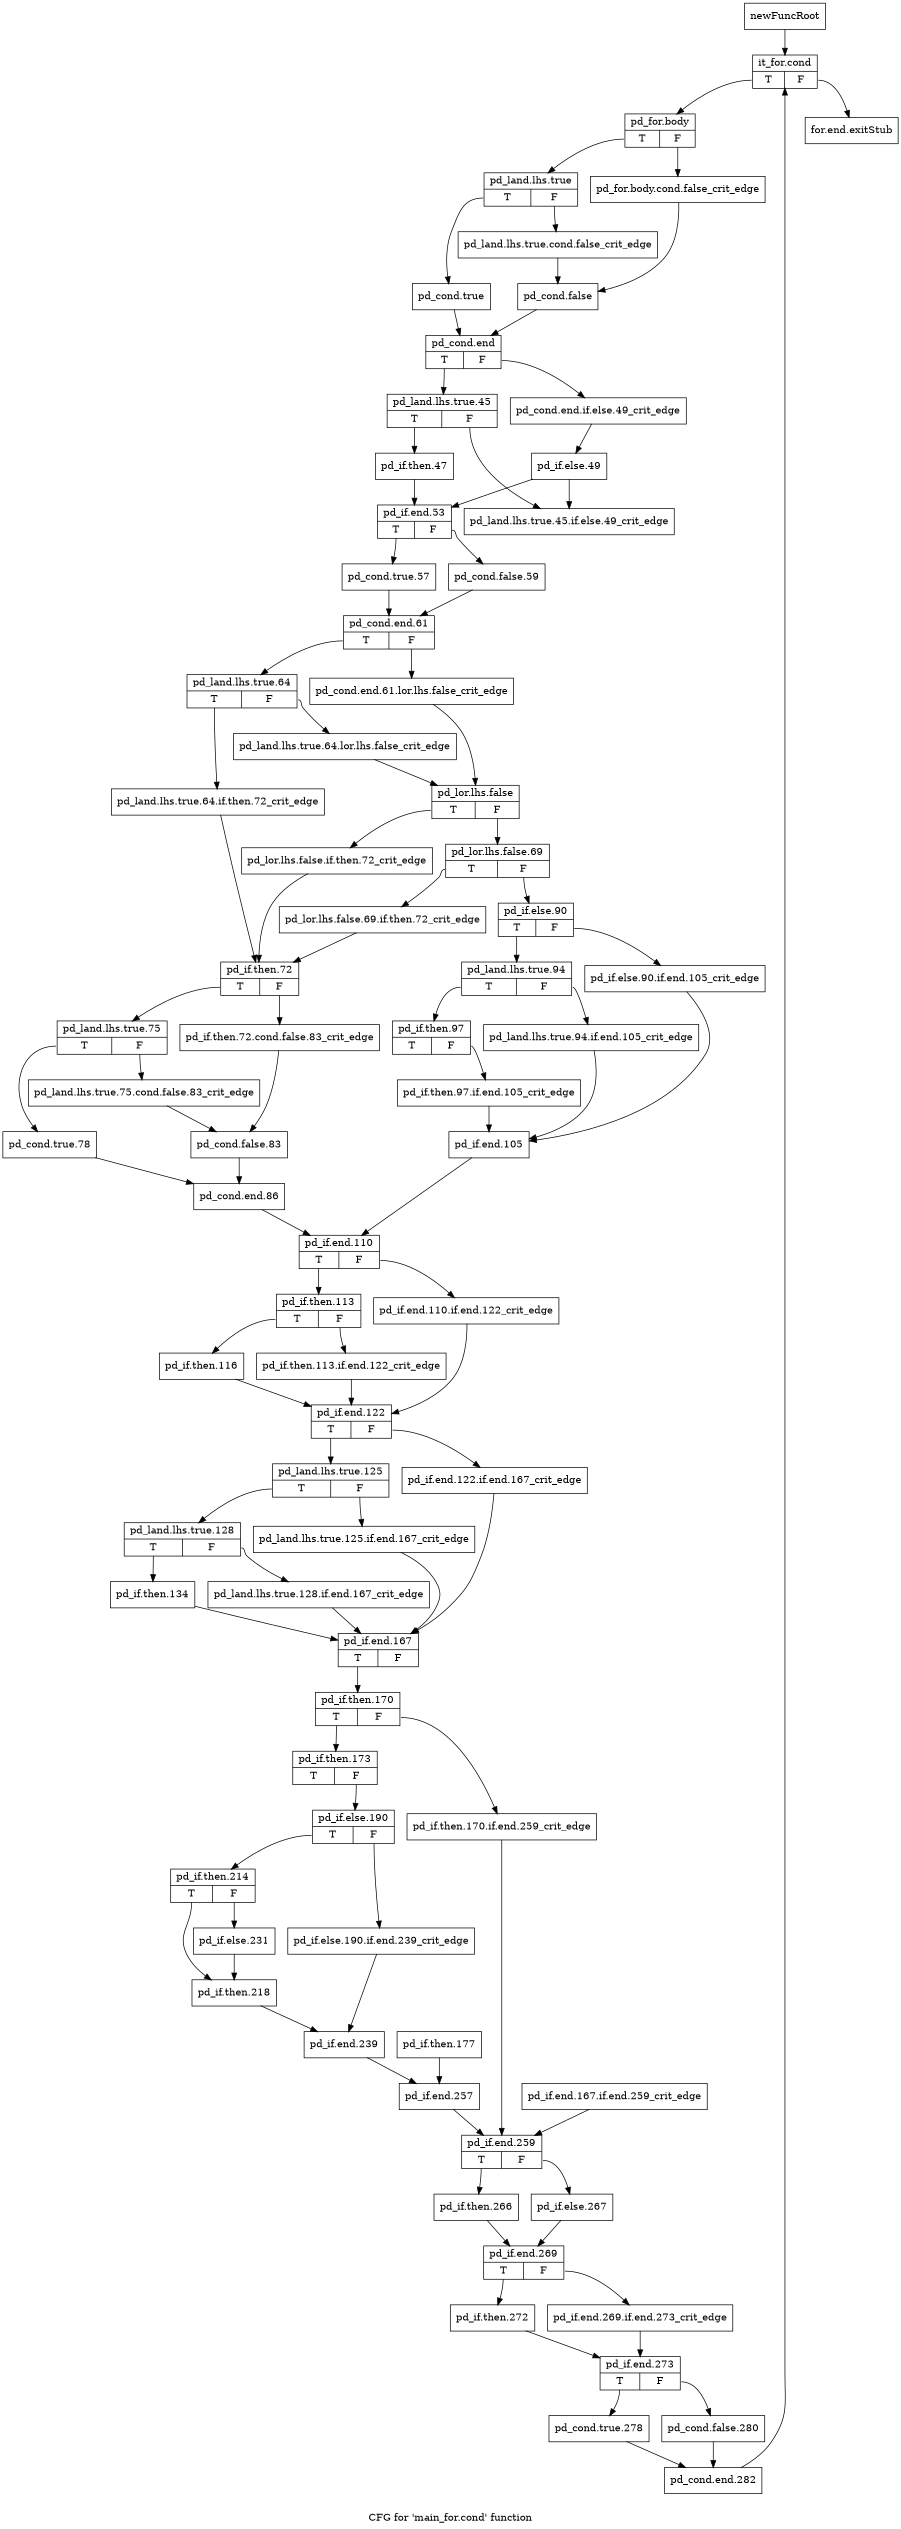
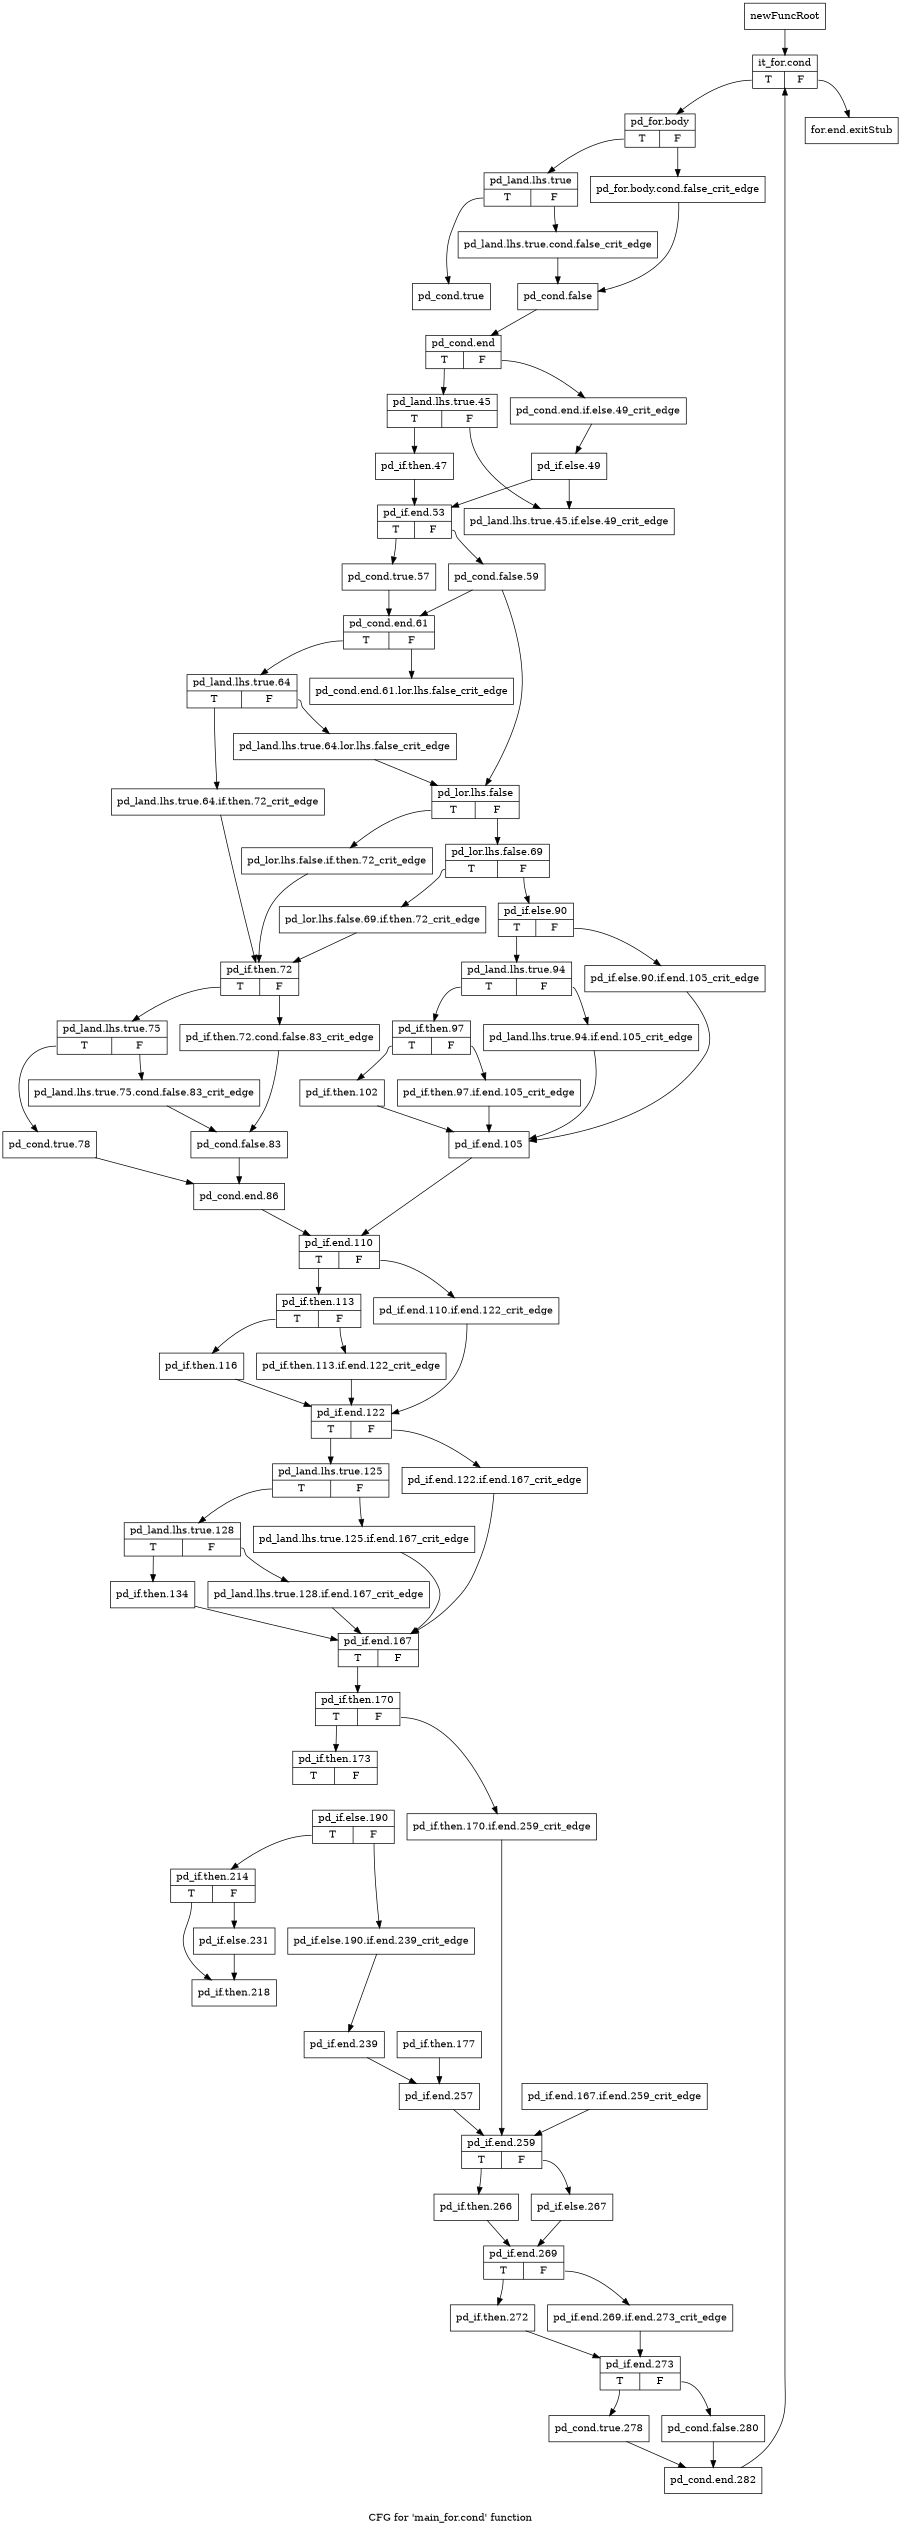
edge "pd_cond.true" -> "pd_cond.end": removed
edge "pd_cond.end.61.lor.lhs.false_crit_edge" -> "pd_lor.lhs.false": now "pd_cond.false.59" -> "pd_lor.lhs.false"
node "pd_if.then.102": added
edge "pd_if.then.173" -> "pd_if.else.190": removed
edge "pd_if.then.218" -> "pd_if.end.239": removed
